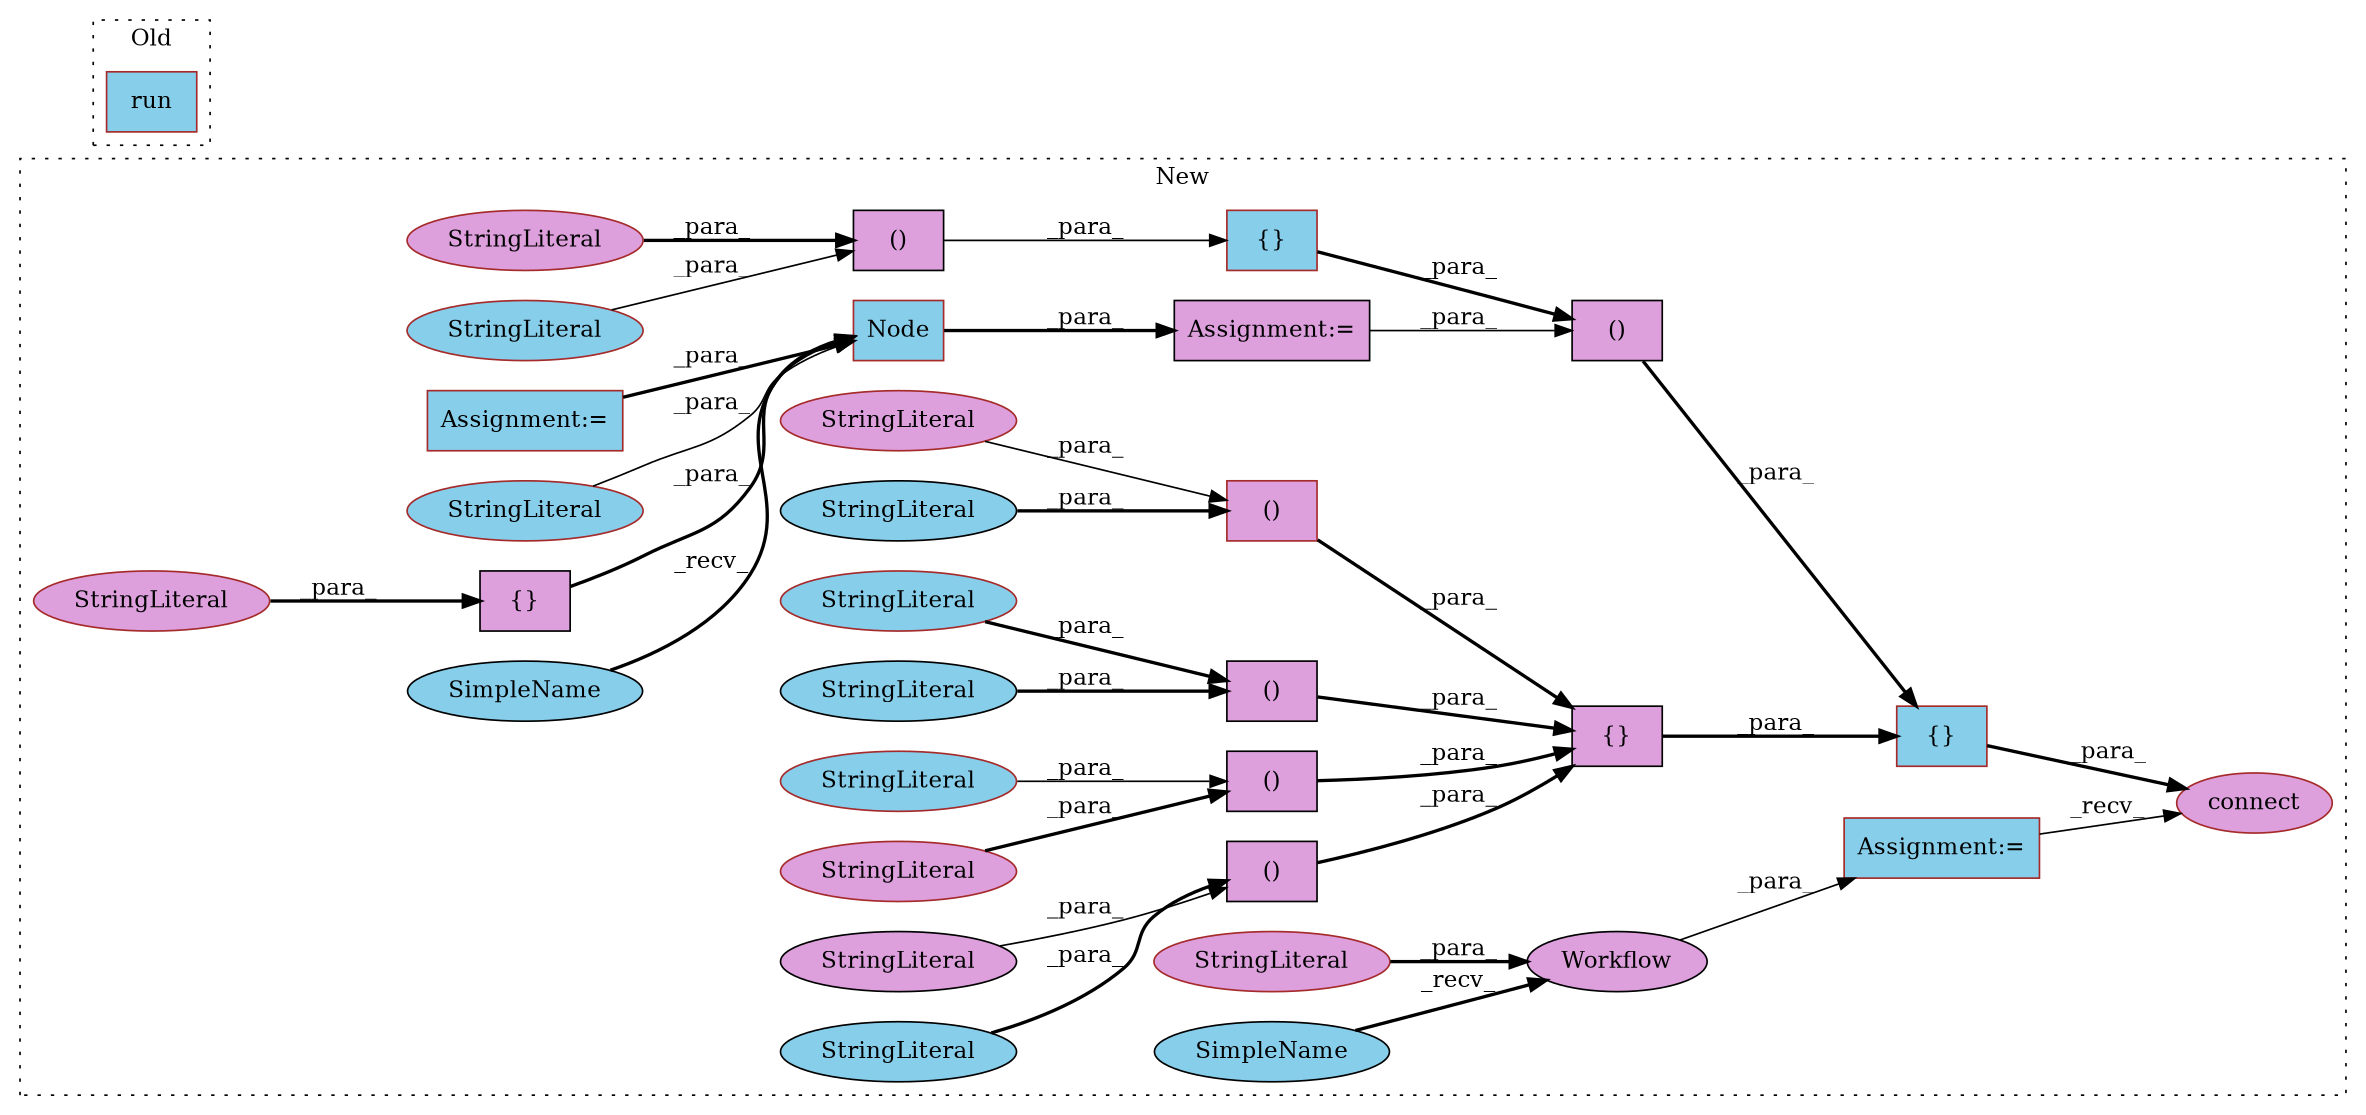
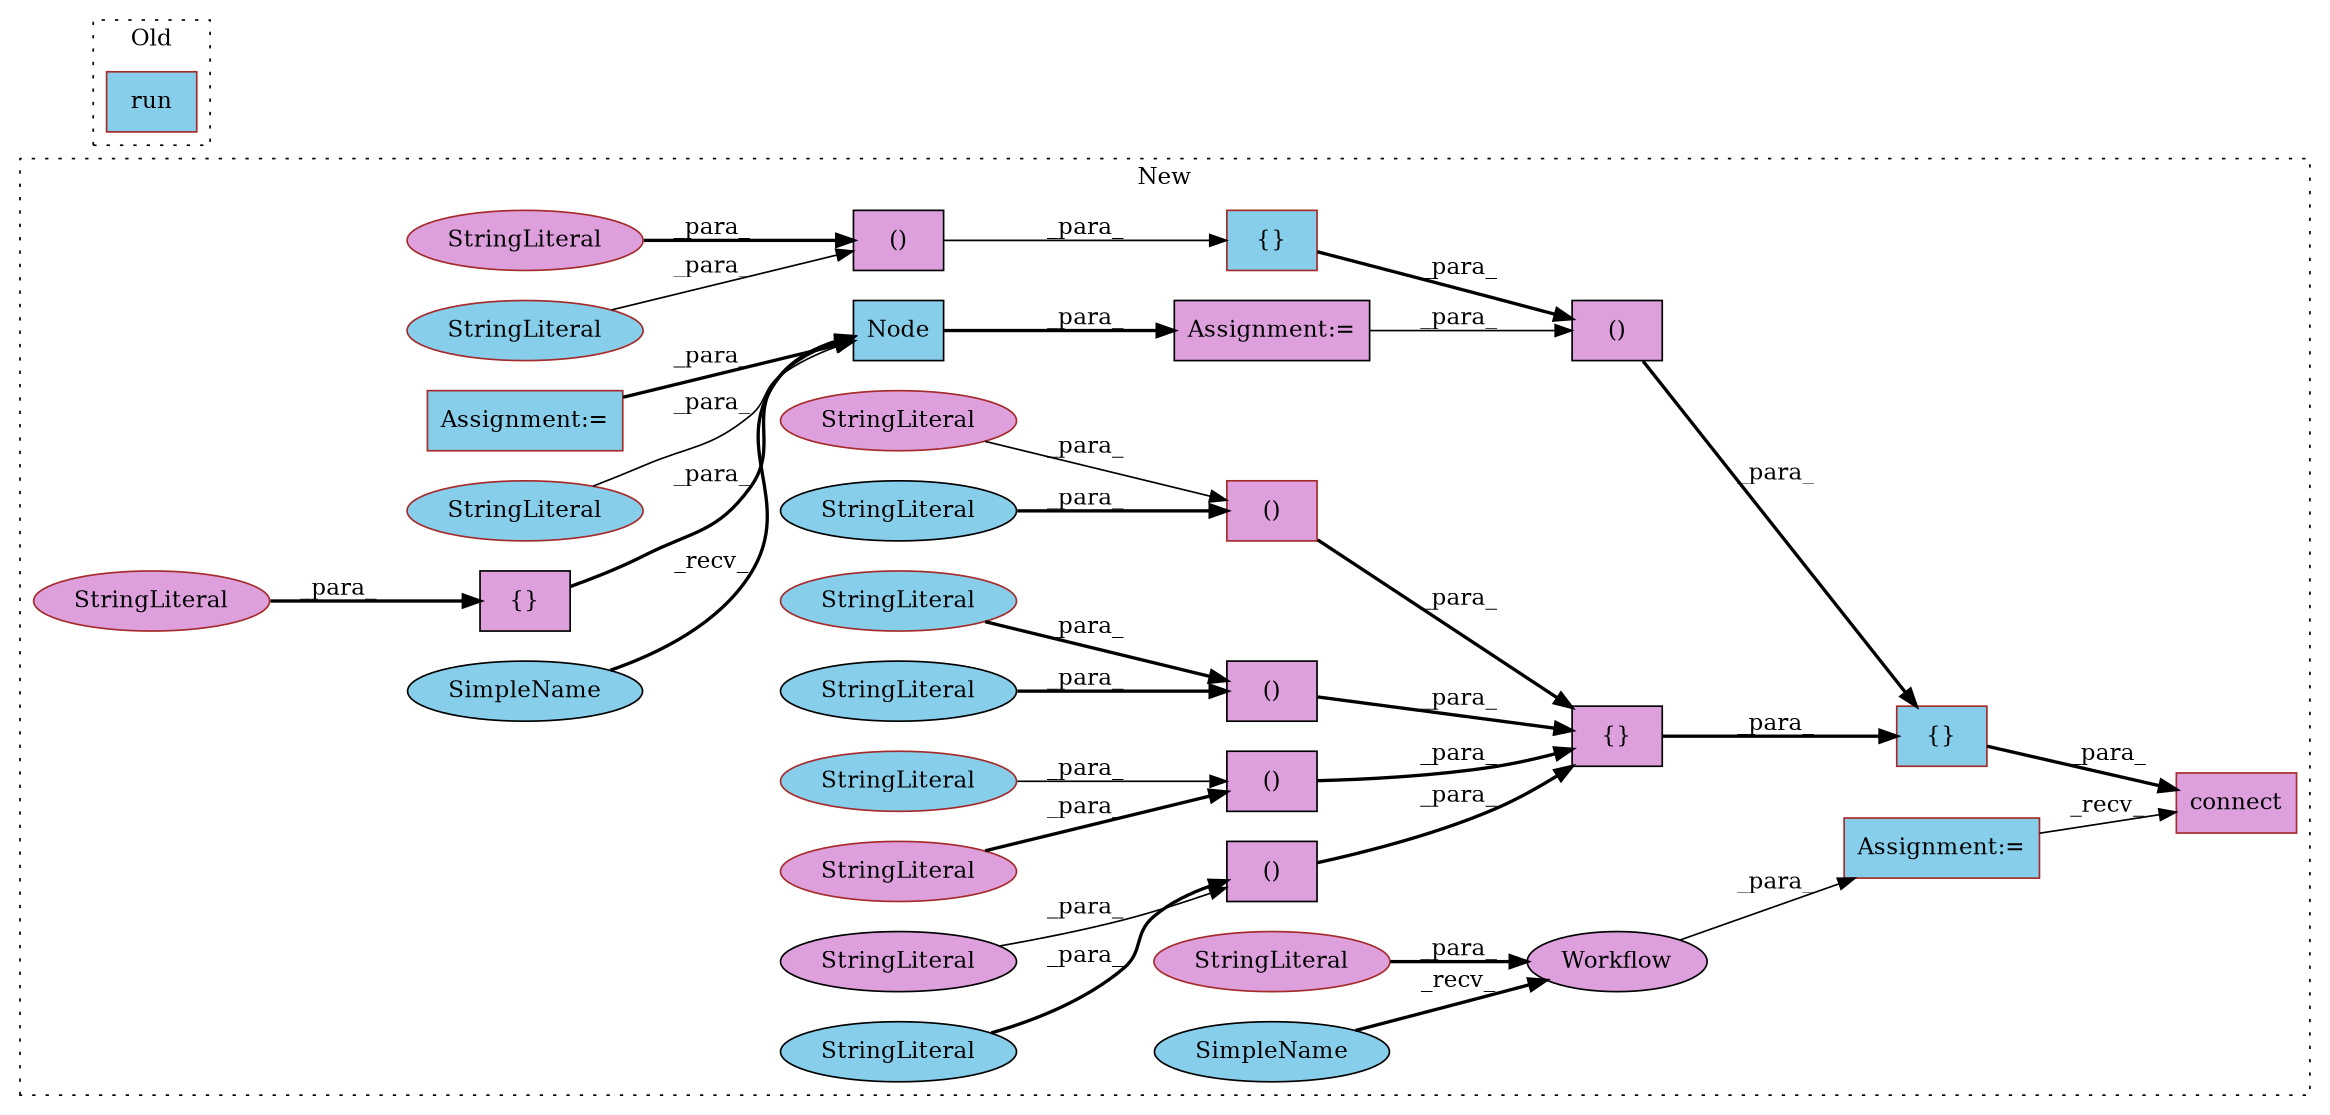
node "Node": color brown -> black
node "connect": shape ellipse -> box
